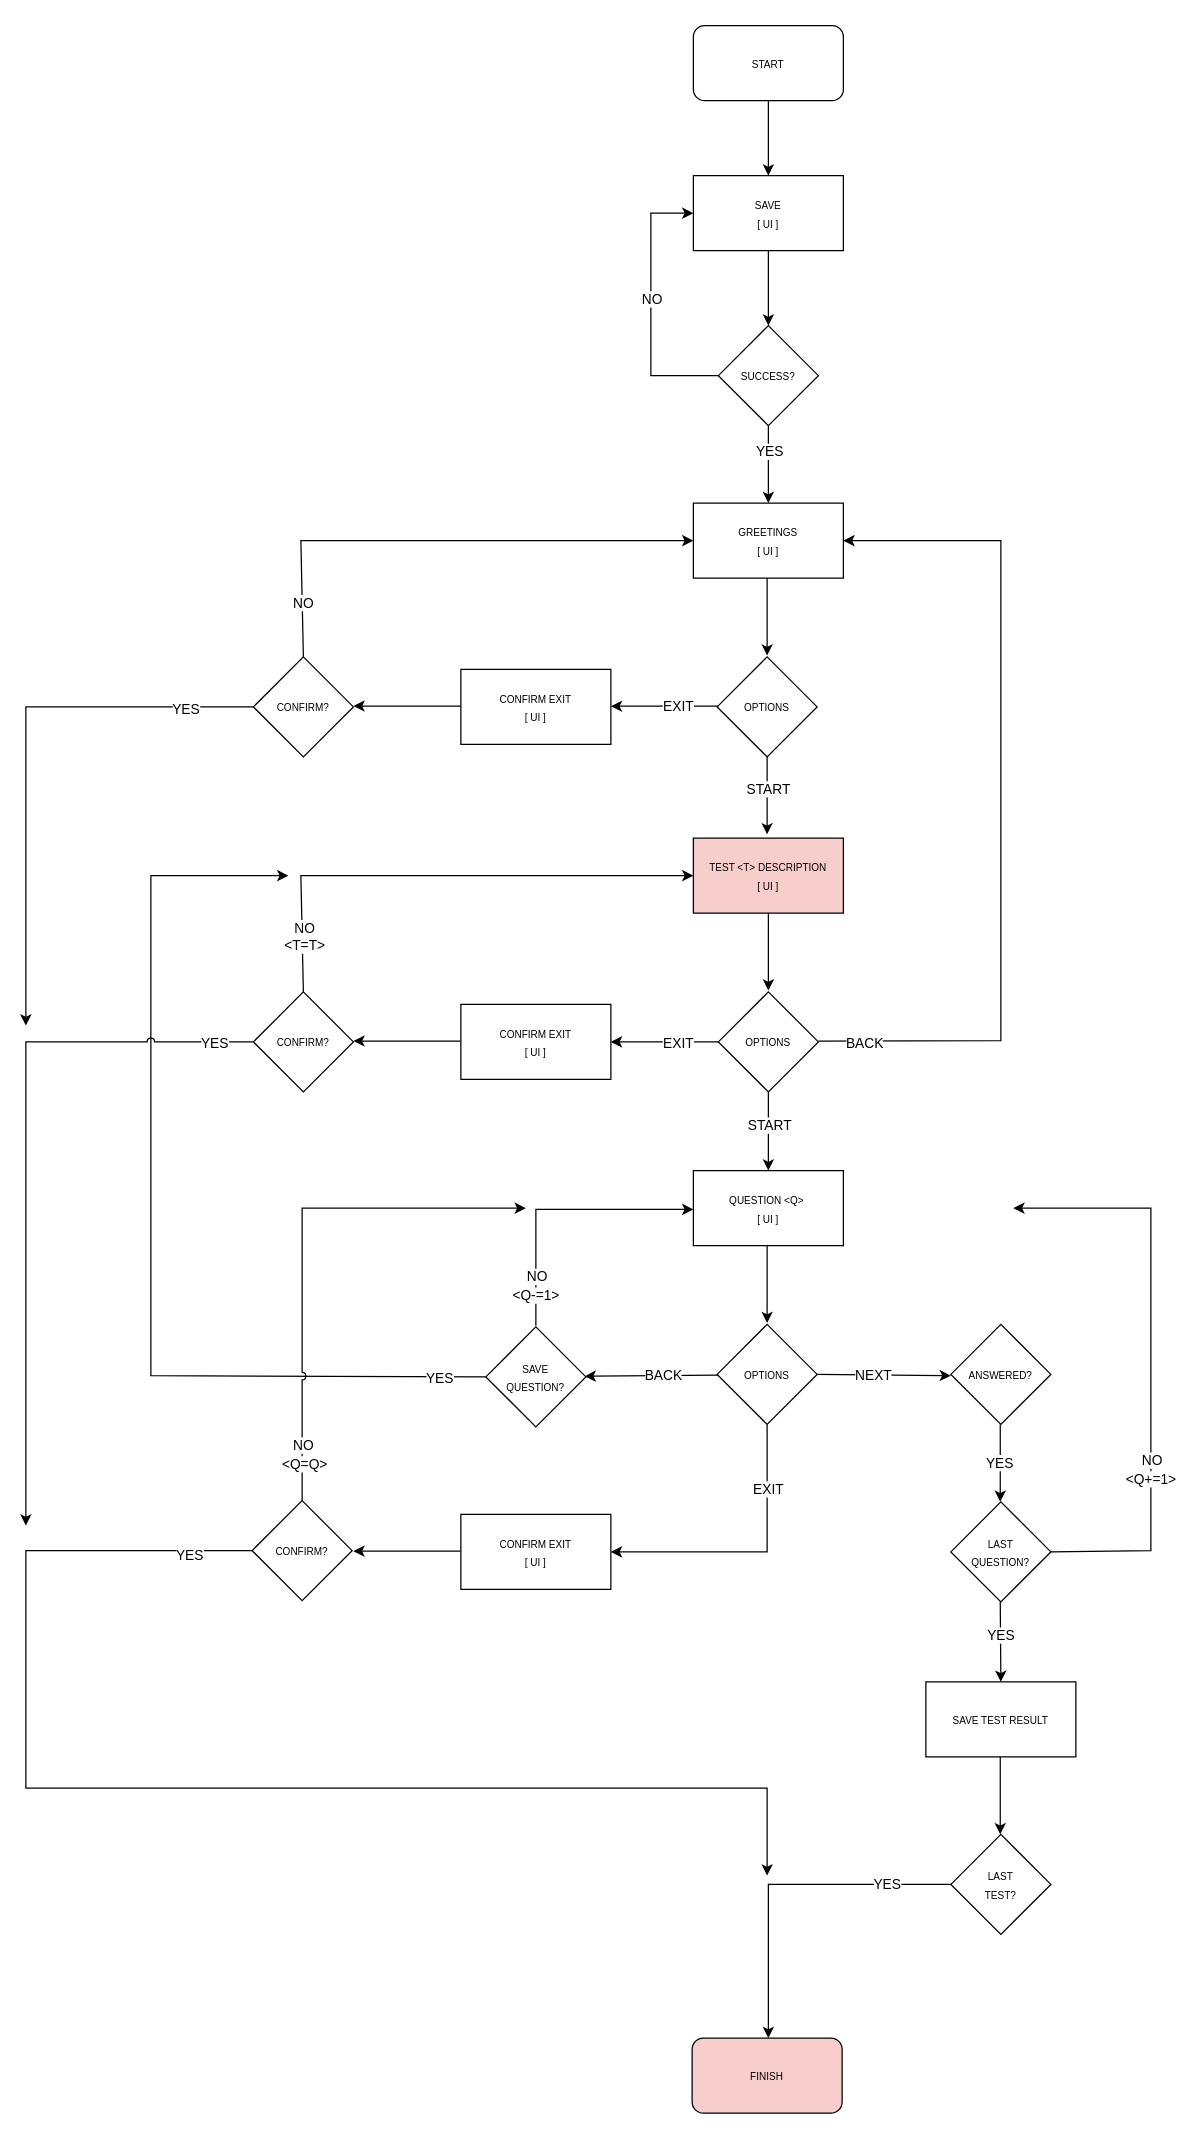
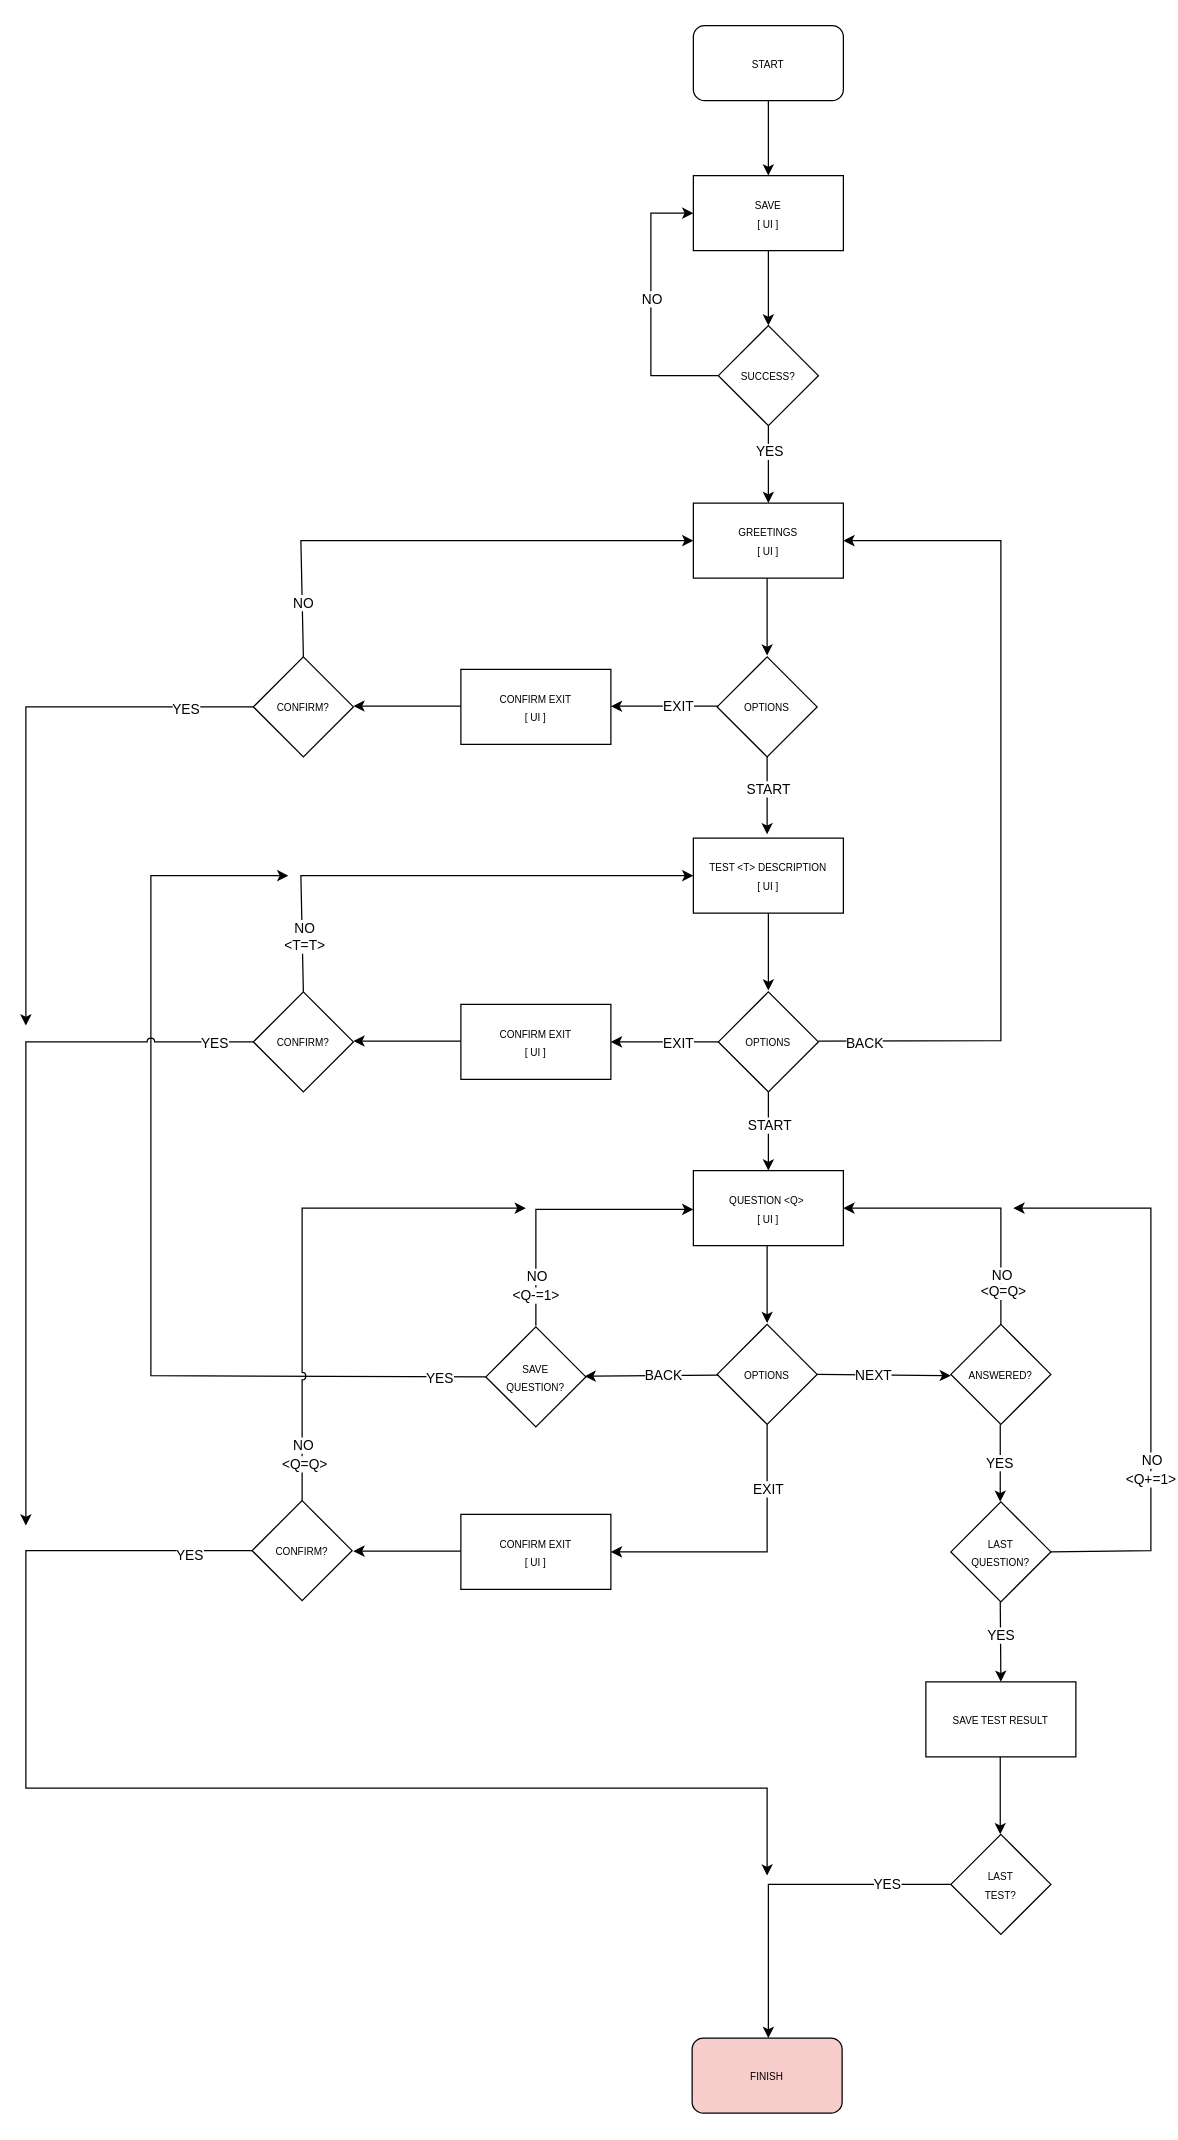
node "TEST <T> DESCRIPTION [ UI ]": fillcolor #f8cecc -> #ffffff
edge "ANSWERED?" -> "QUESTION <Q> [ UI ]": added, labels "NO", "<Q=Q>"
